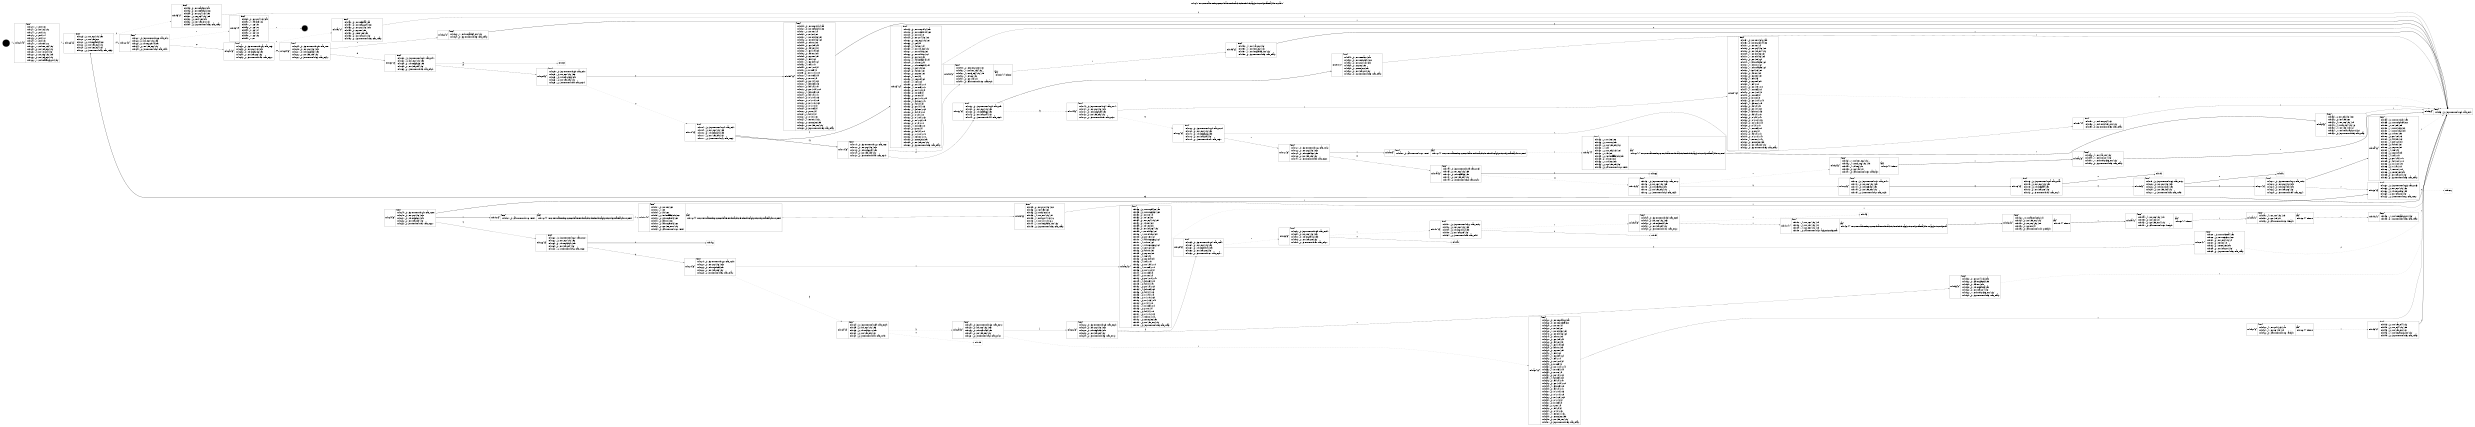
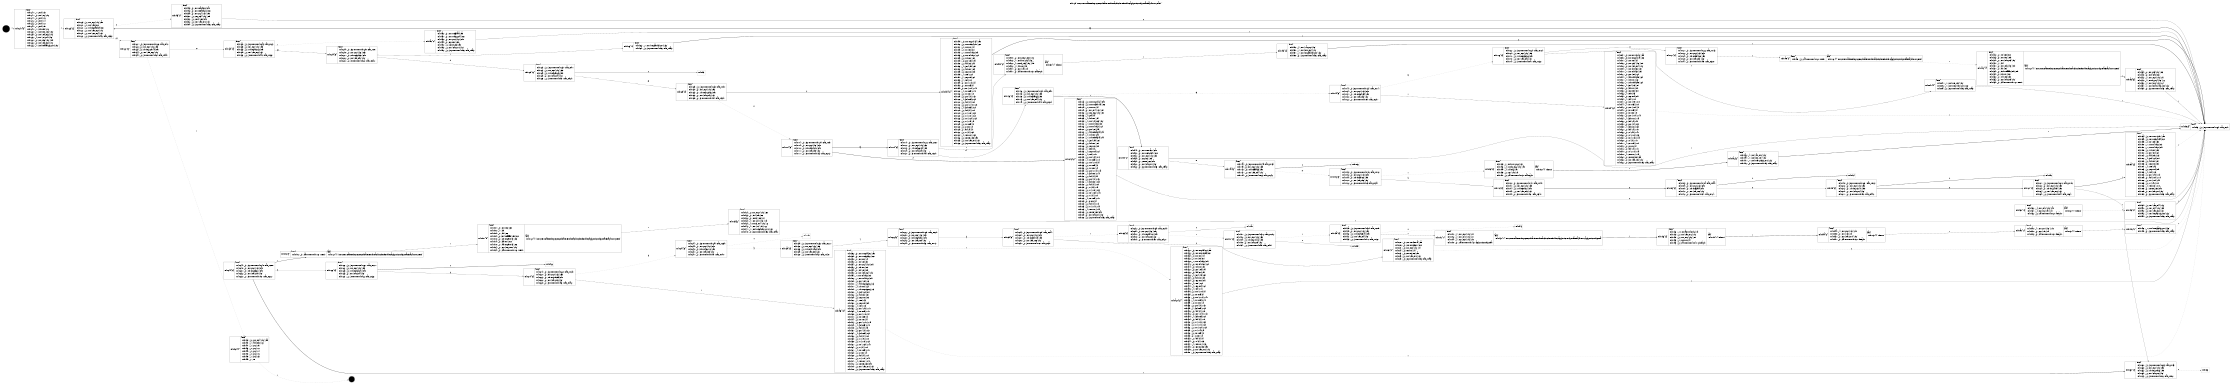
edge "0x401781 [25]" -> "0x40179a [25]": now "0x40194d [27]" -> "0x40179a [25]"
node "0x401d53 [31]": removed
